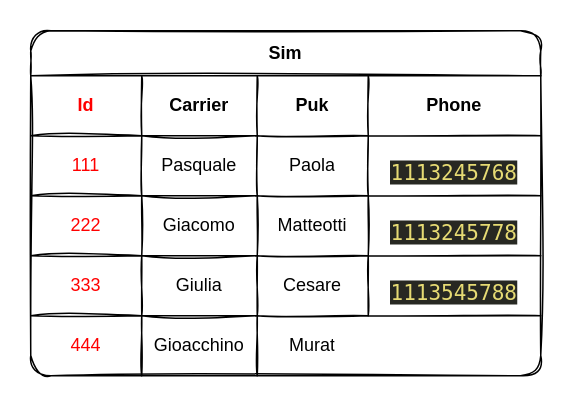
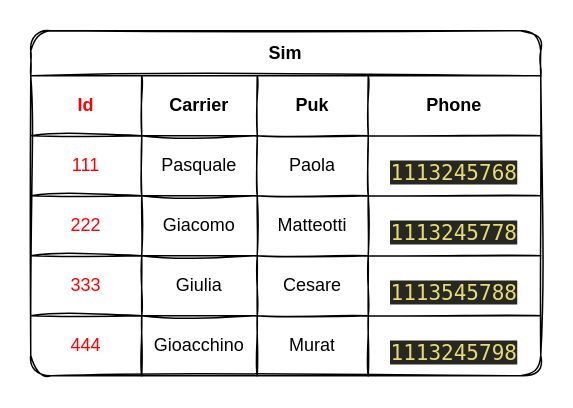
node "1113245798": added
